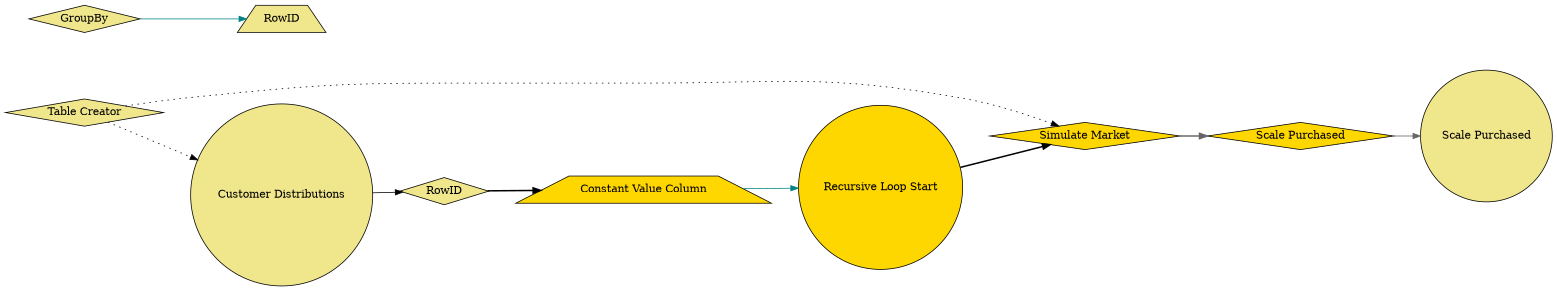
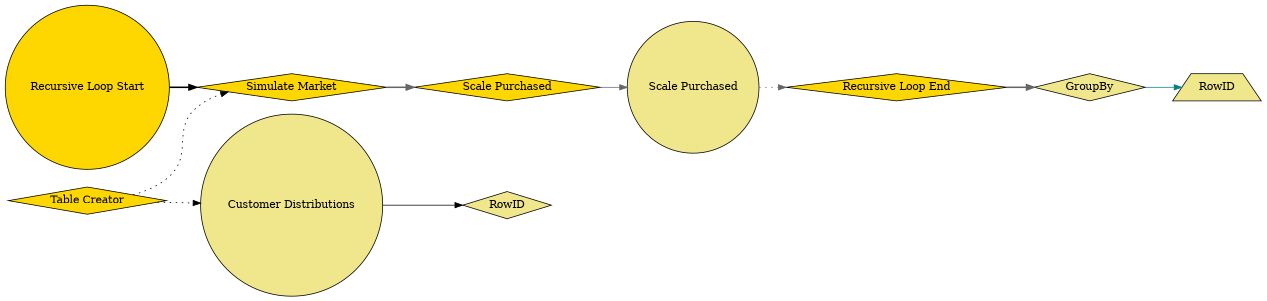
node "Recursive Loop End": added
node "Table Creator": fillcolor khaki -> gold
node "Constant Value Column": removed
